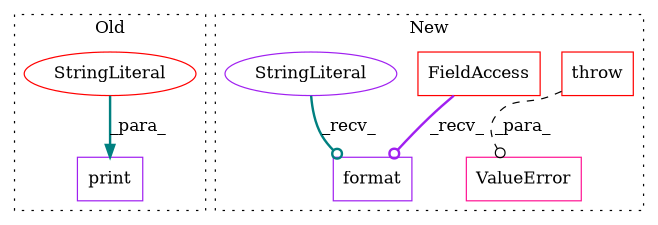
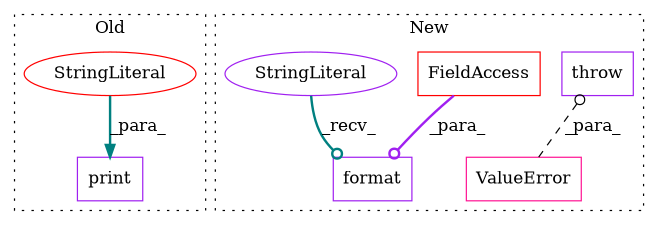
node "throw": color red -> purple
edge "throw" -> "ValueError": reversed
edge "FieldAccess" -> "format": label "_recv_" -> "_para_"
